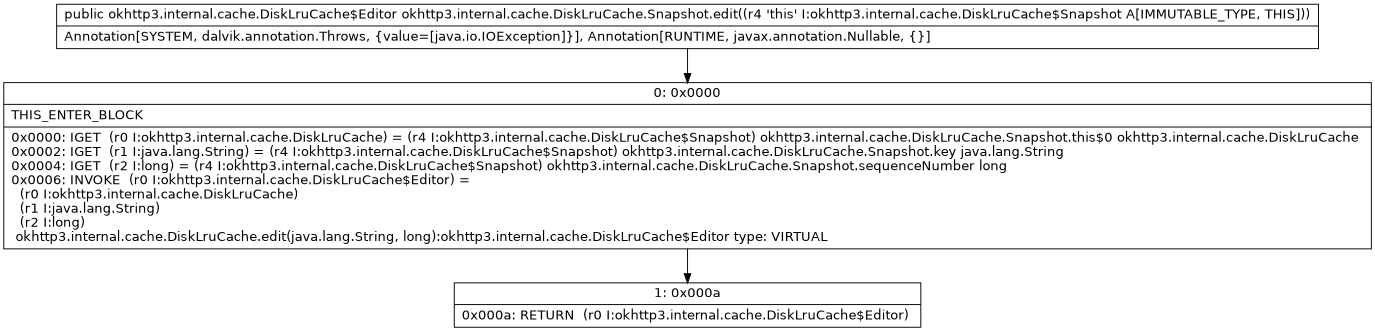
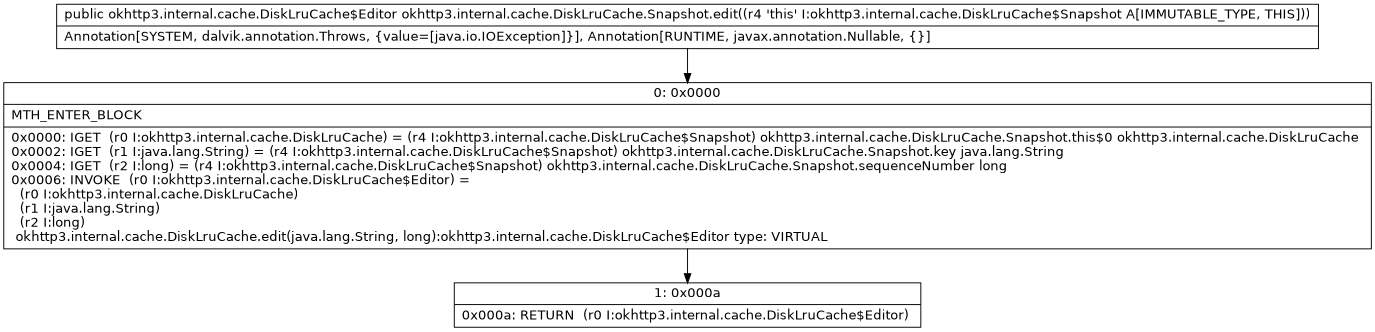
node "0: 0x0000": text "THIS_ENTER_BLOCK" -> "MTH_ENTER_BLOCK"
